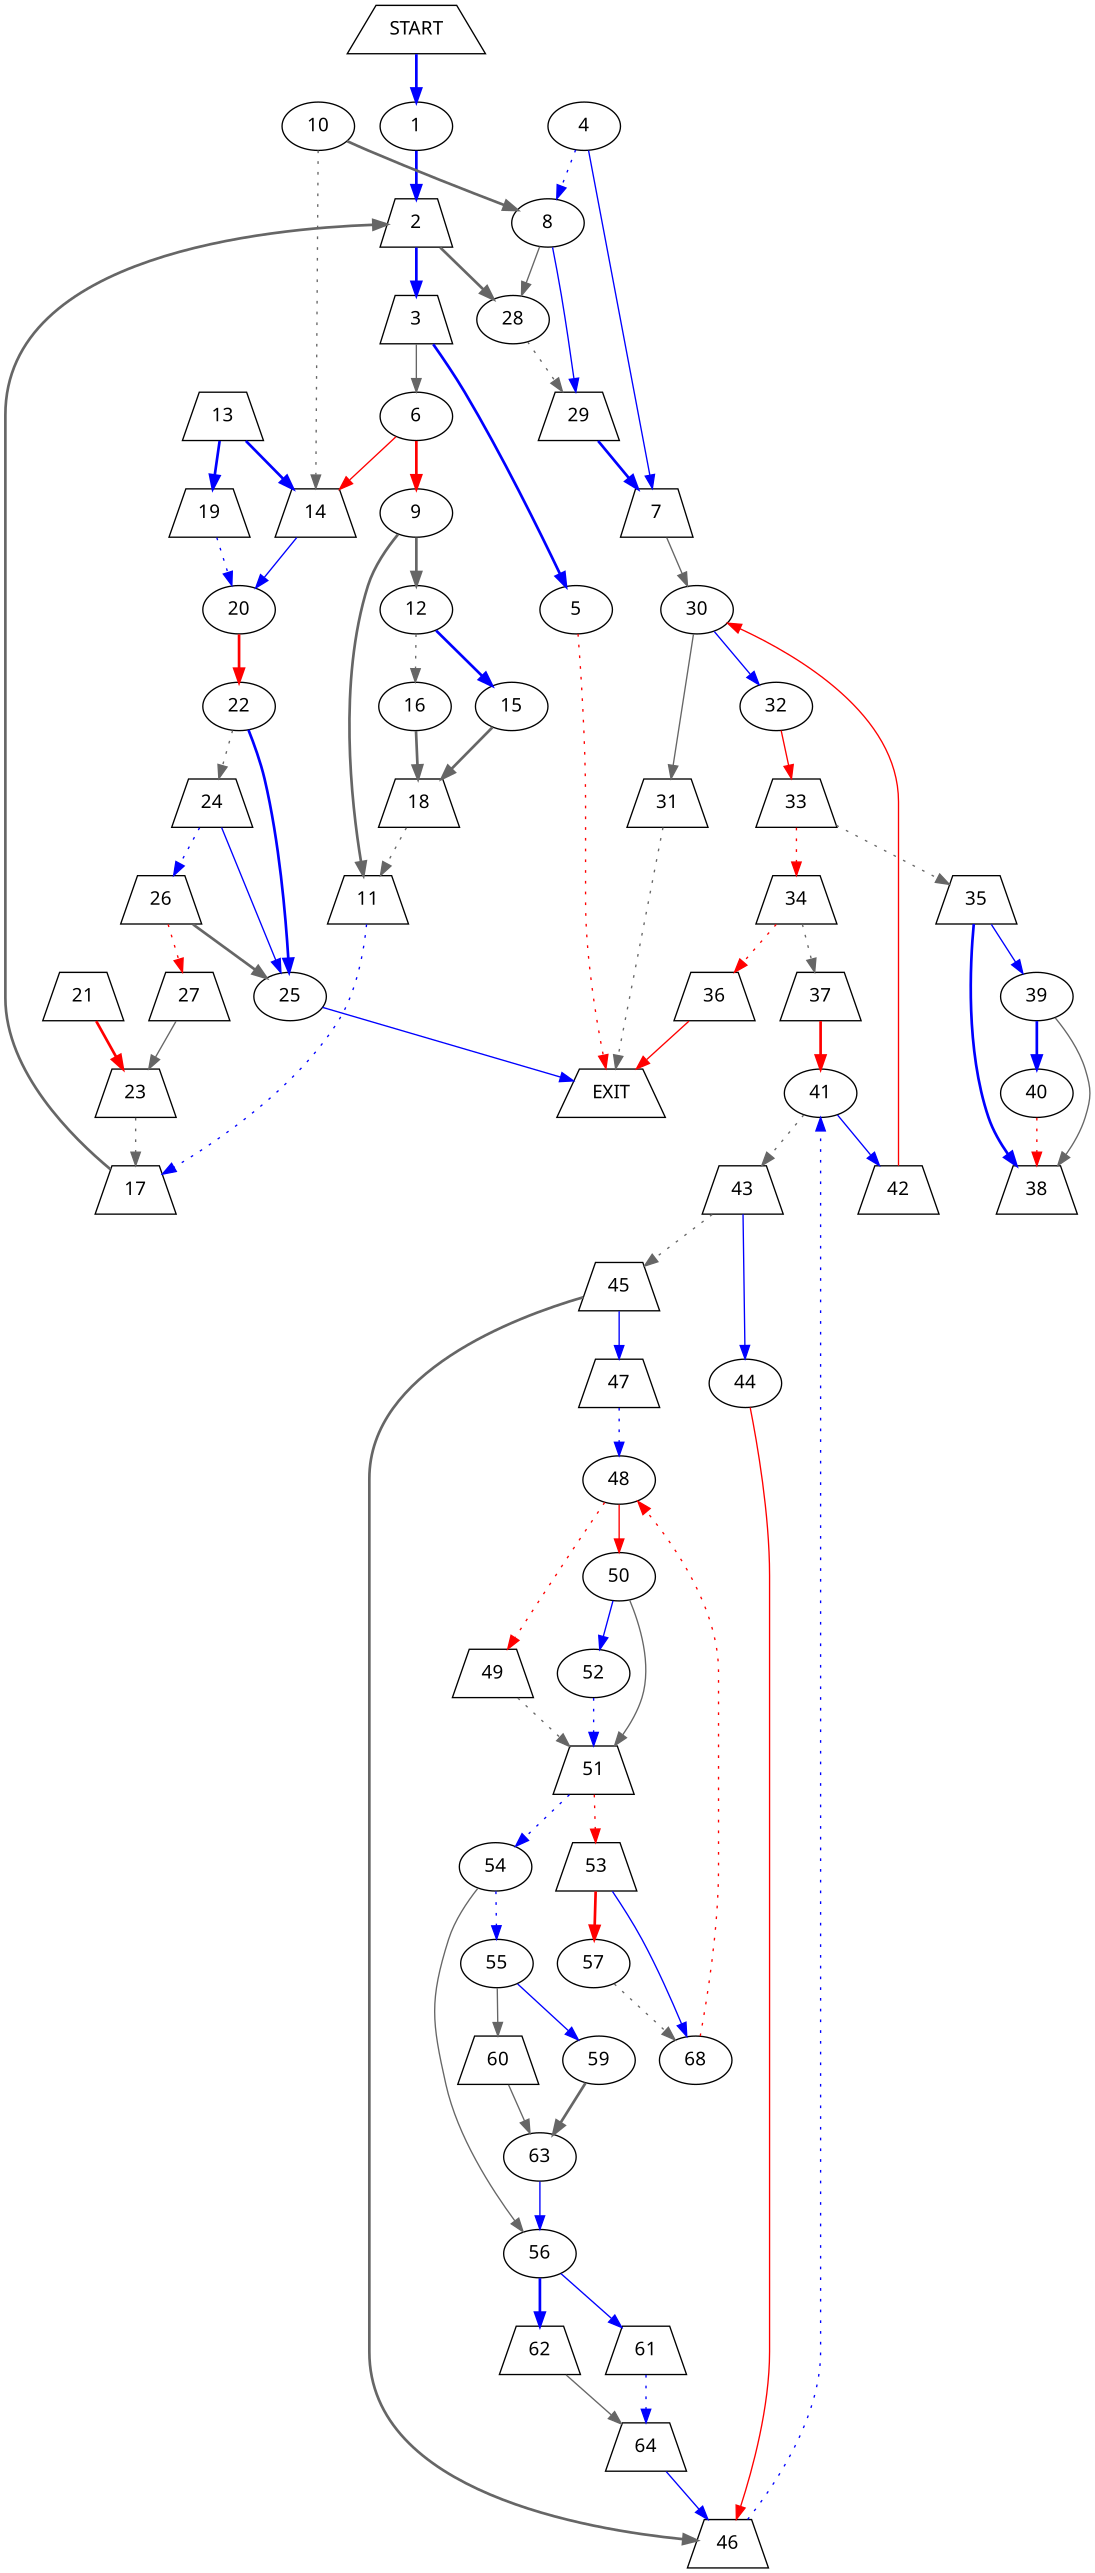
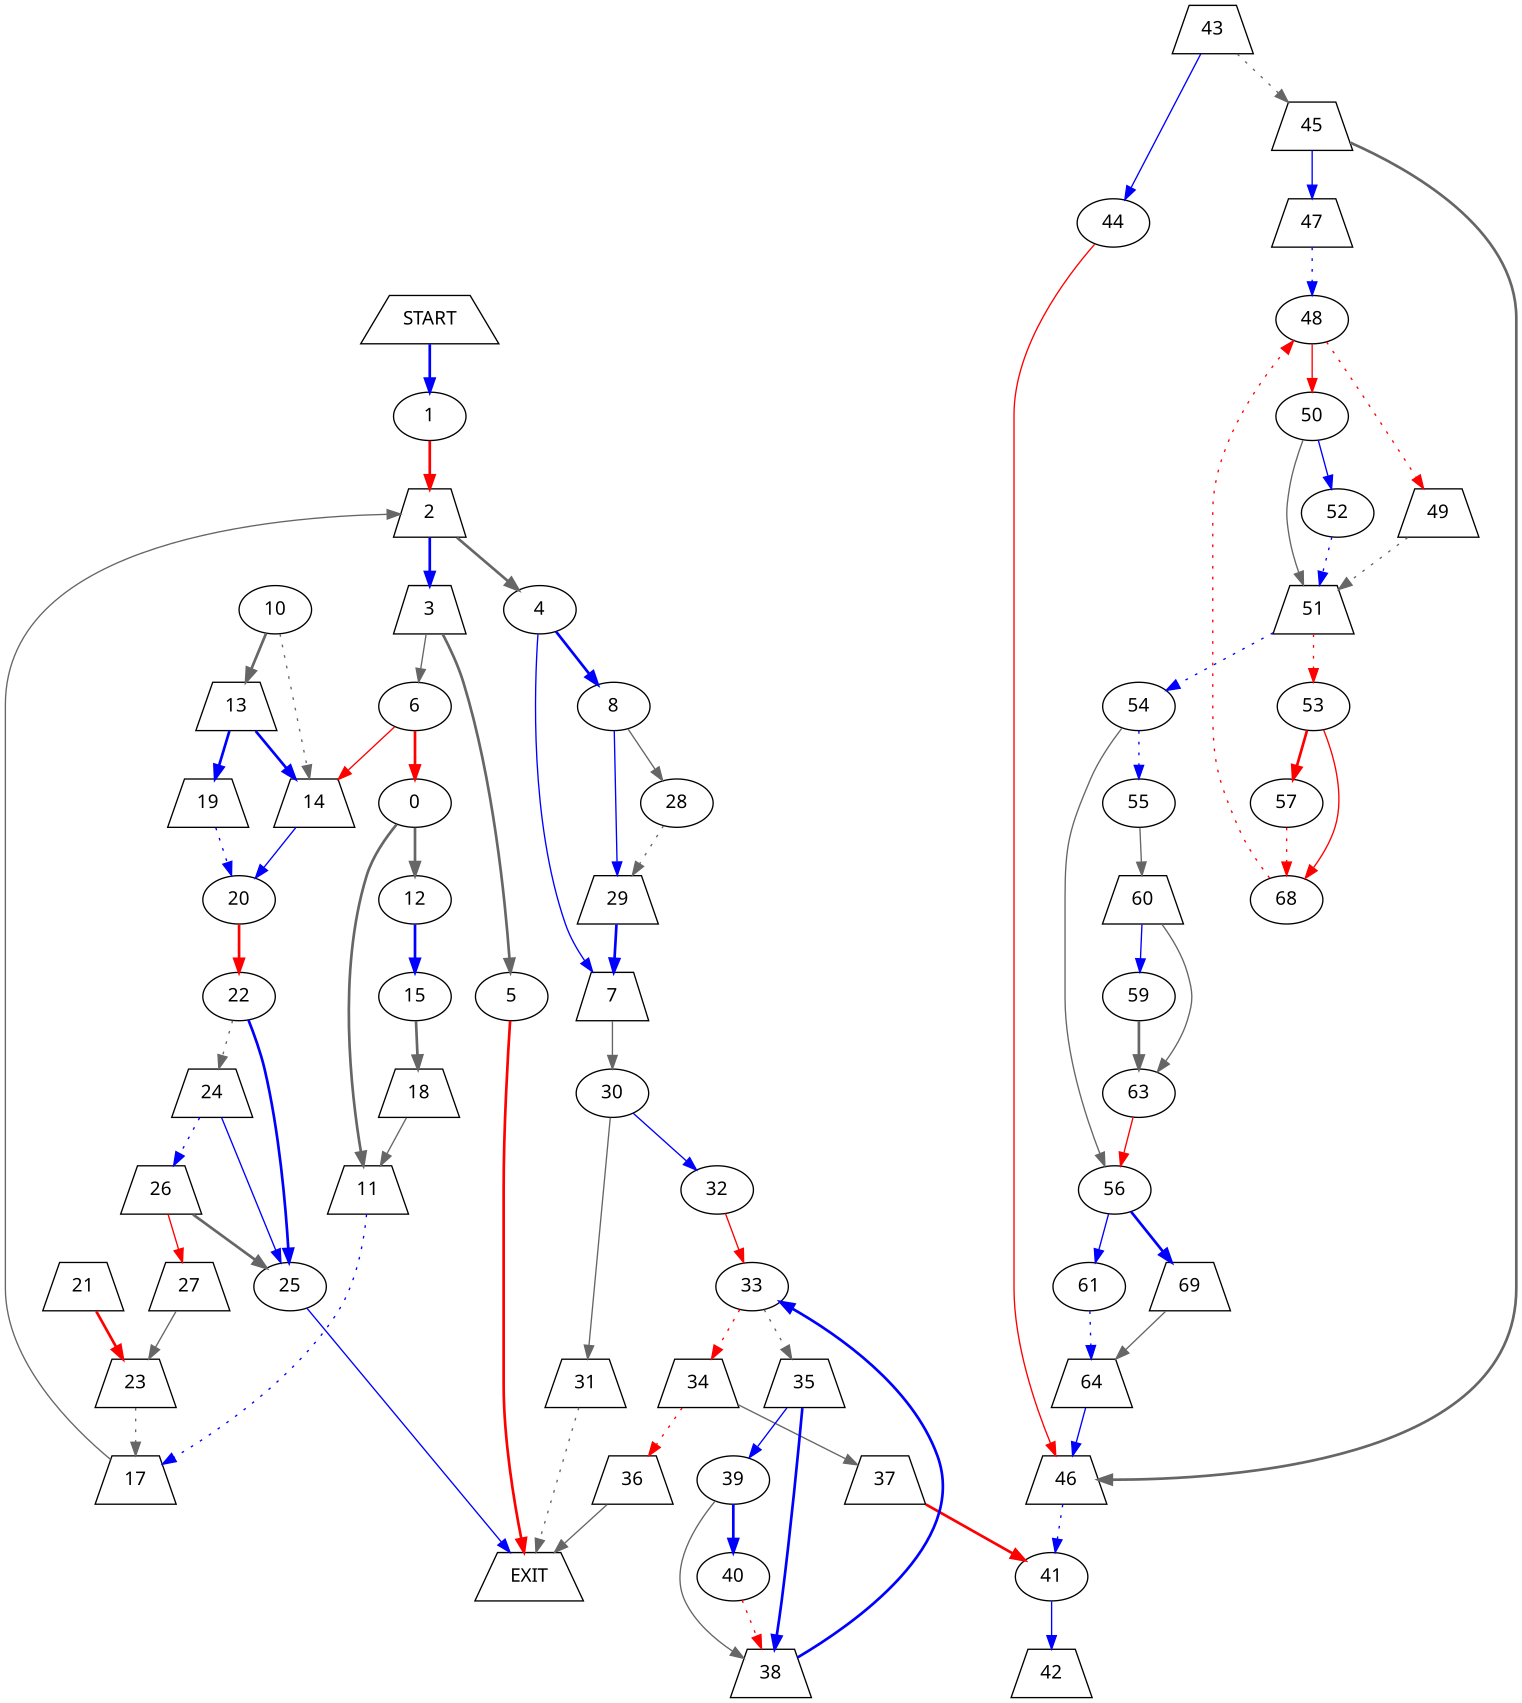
edge "1" -> "2": color blue -> red
edge "4" -> "8": style dotted -> bold
edge "10" -> "8": now "10" -> "13"
edge "2" -> "28": now "2" -> "4"
edge "3" -> "5": color blue -> gray40
node "9": label "9" -> "0"
edge "17" -> "2": style bold -> solid
node "16": removed
node "33": shape trapezium -> ellipse
edge "5" -> "EXIT": style dotted -> bold
edge "18" -> "11": style dotted -> solid
edge "42" -> "30": removed
edge "26" -> "27": style dotted -> solid
edge "34" -> "37": style dotted -> solid
edge "36" -> "EXIT": color red -> gray40
edge "41" -> "43": removed
edge "38" -> "33": added
node "53": shape trapezium -> ellipse
edge "53" -> "68": color blue -> red
edge "55" -> "59": now "60" -> "59"
edge "57" -> "68": color gray40 -> red
edge "63" -> "56": color blue -> red
node "62": label "62" -> "69"
node "61": shape trapezium -> ellipse
